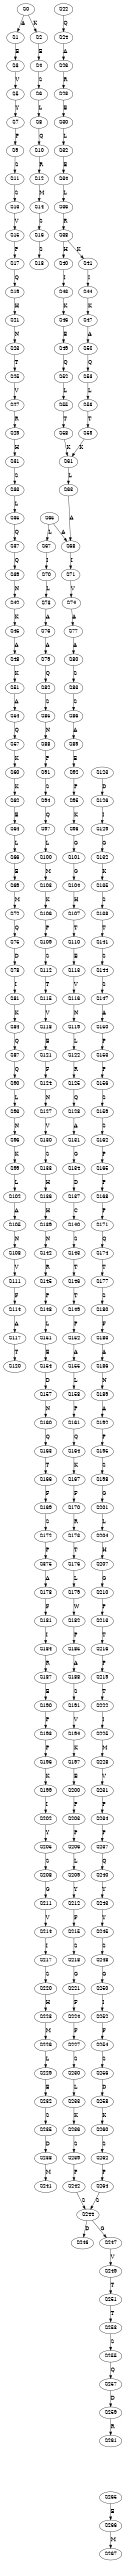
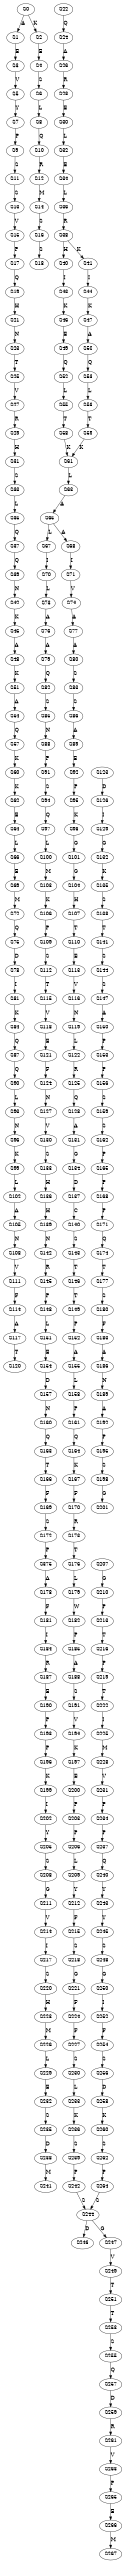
edge "S63" -> "S68": now "S63" -> "S65"
node "S204": removed
node "S263": added
